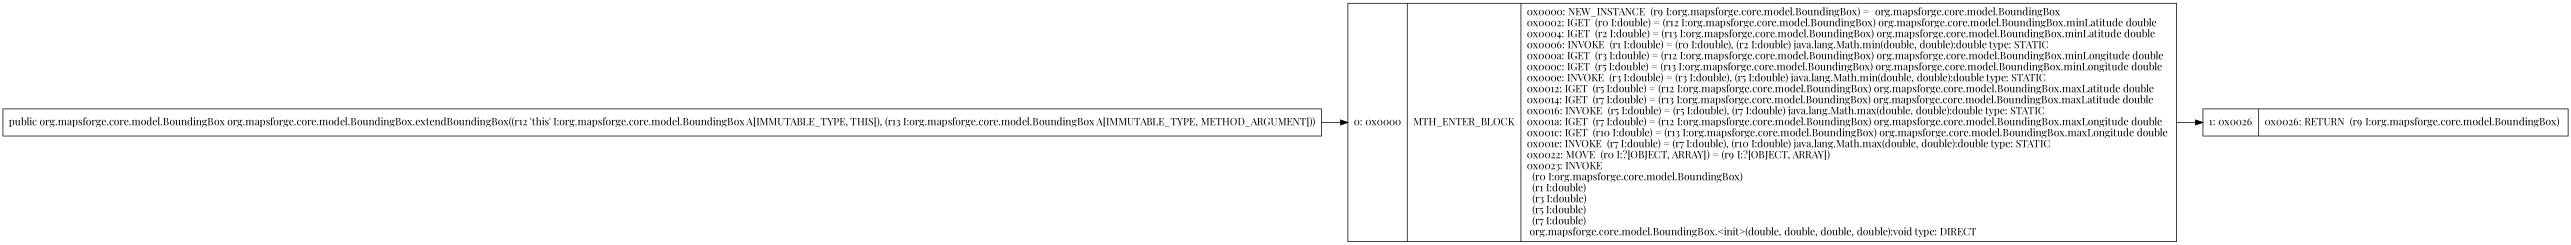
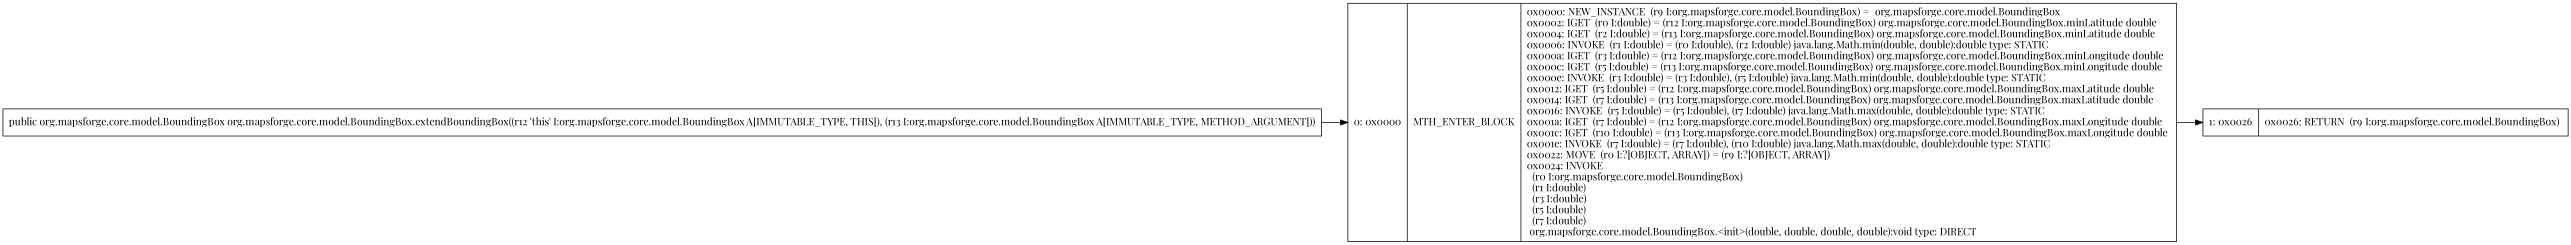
node "0: 0x0000": text "0x0023: INVOKE" -> "0x0024: INVOKE"
